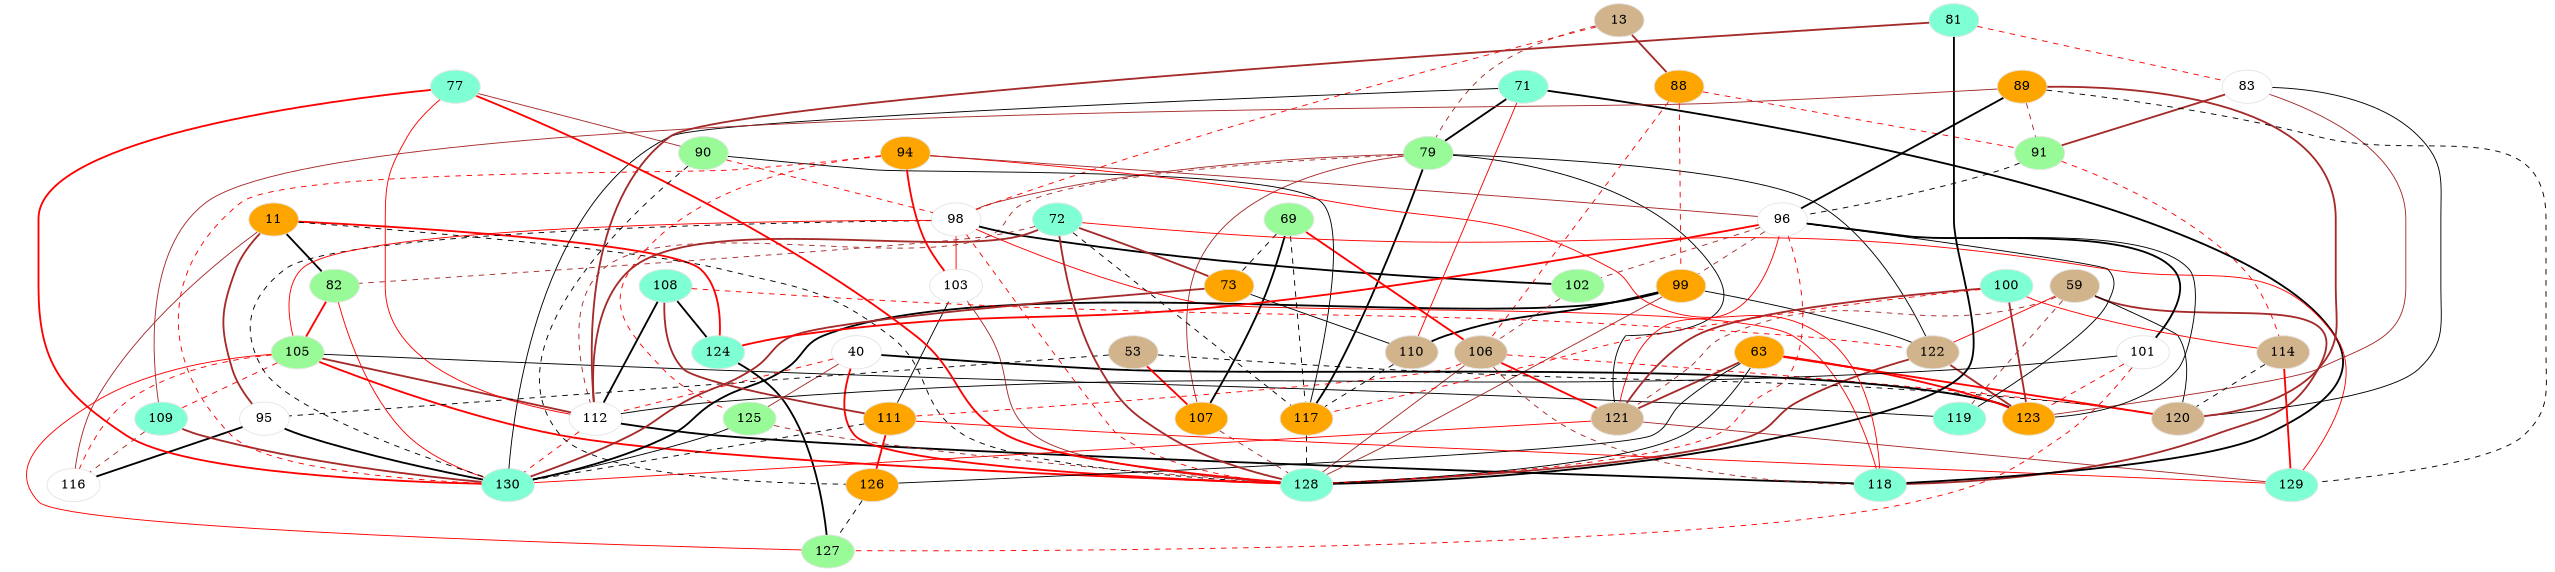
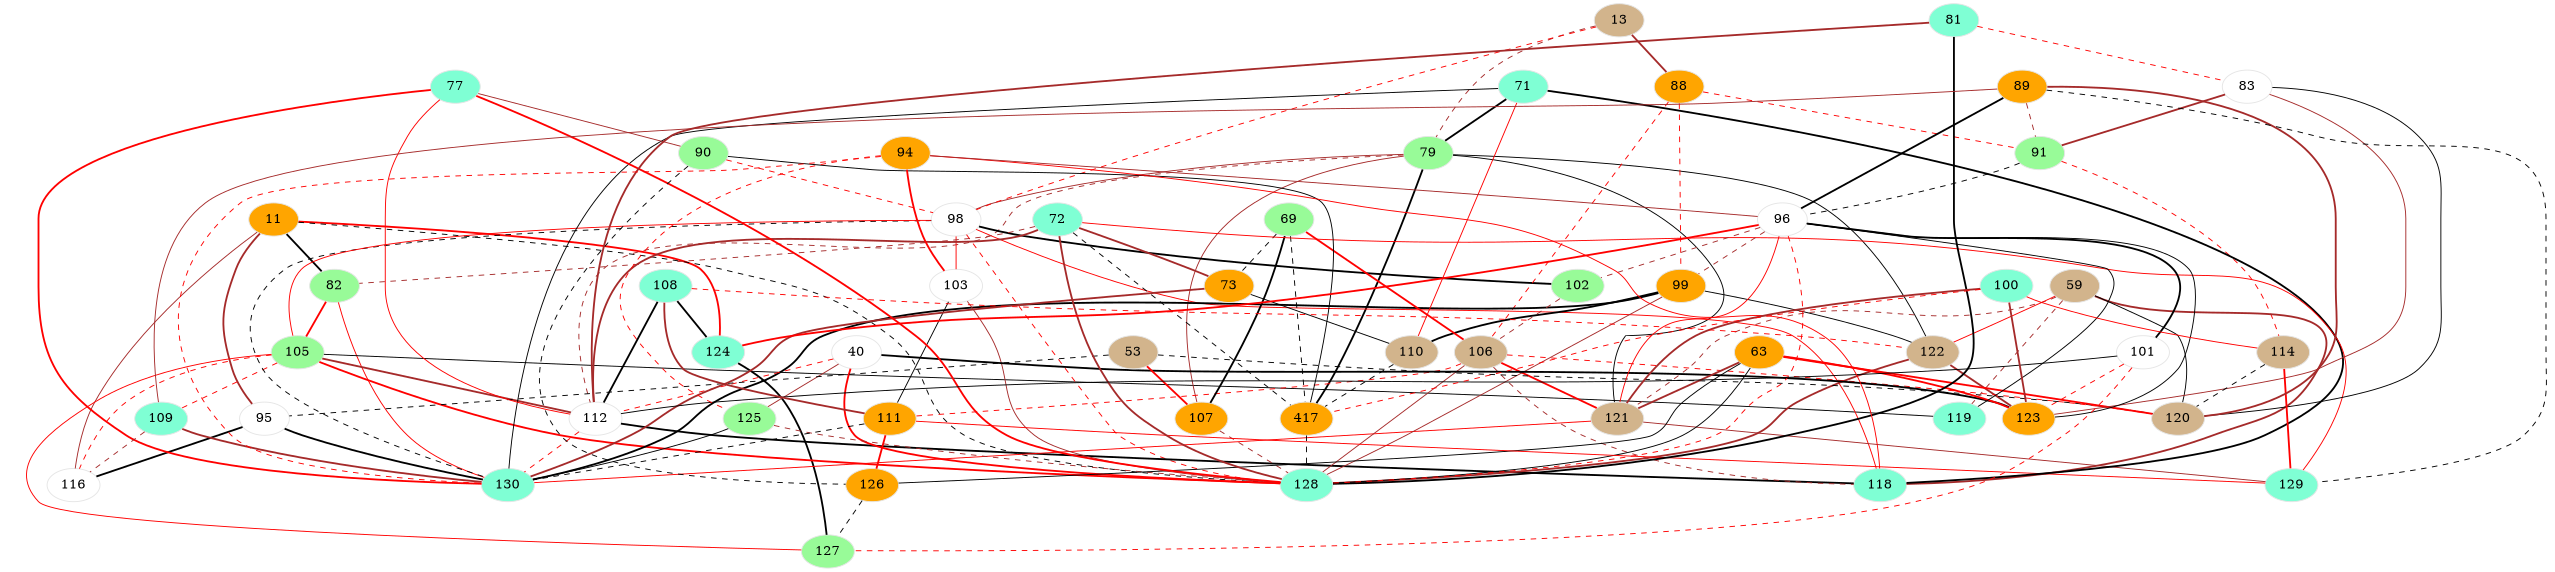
node "117": label "117" -> "417"
